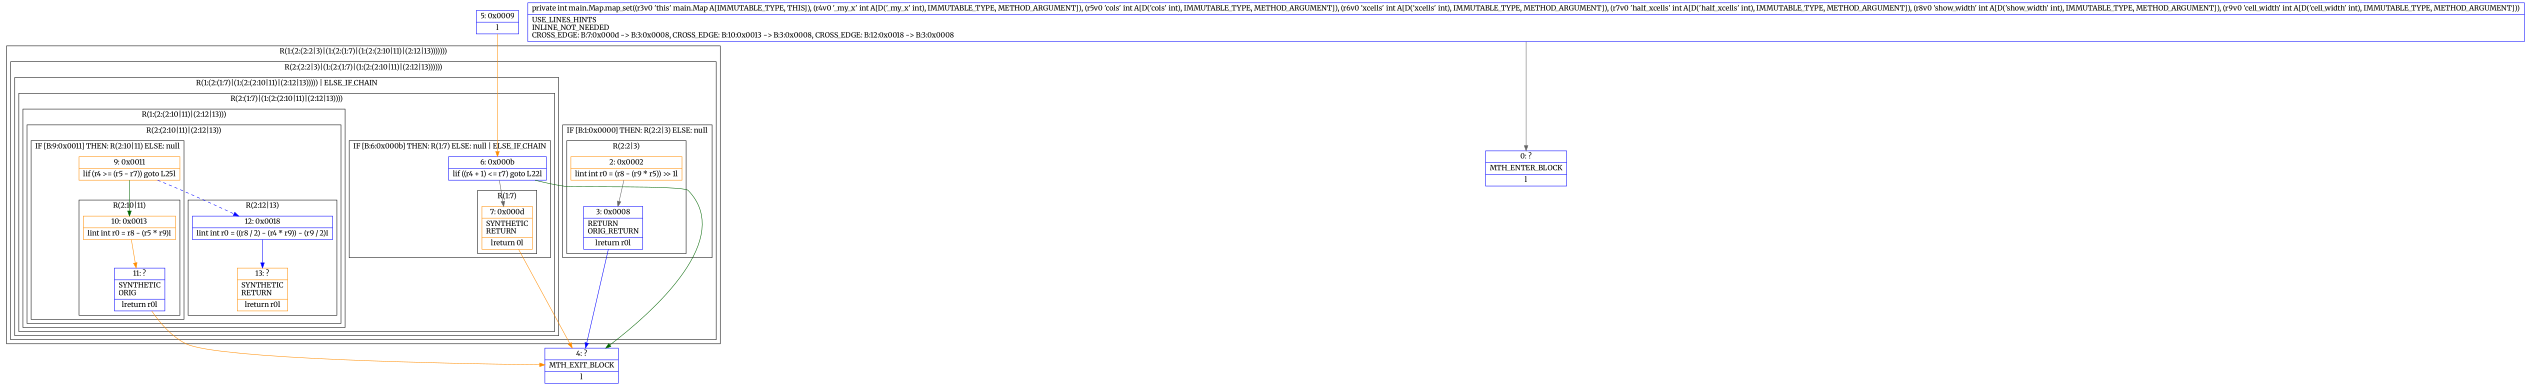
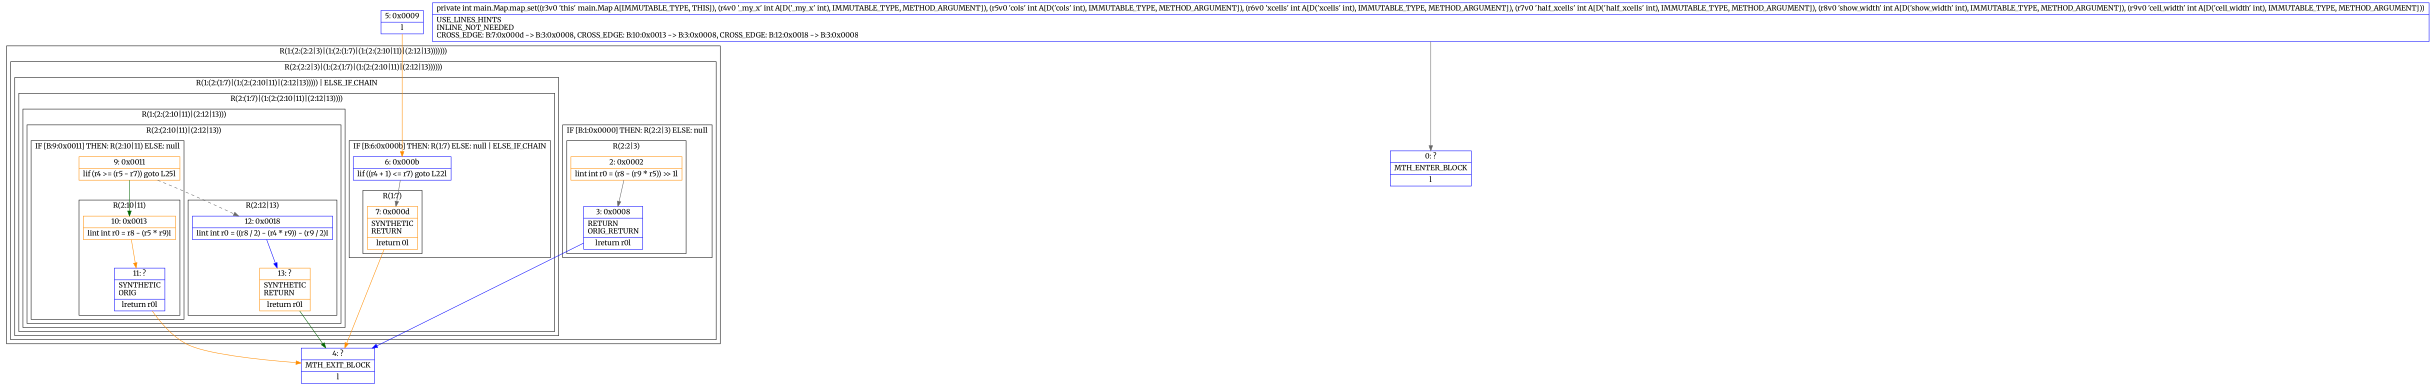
edge "9: 0x0011" -> "12: 0x0018": color blue -> gray40
edge "6: 0x000b" -> "4: ?": now "13: ?" -> "4: ?"
